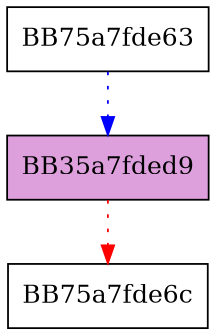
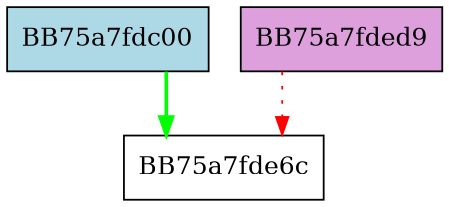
node "BB75a7fde63": removed
node "BB75a7fdc00": added
node "BB35a7fded9": label "BB35a7fded9" -> "BB75a7fded9"
